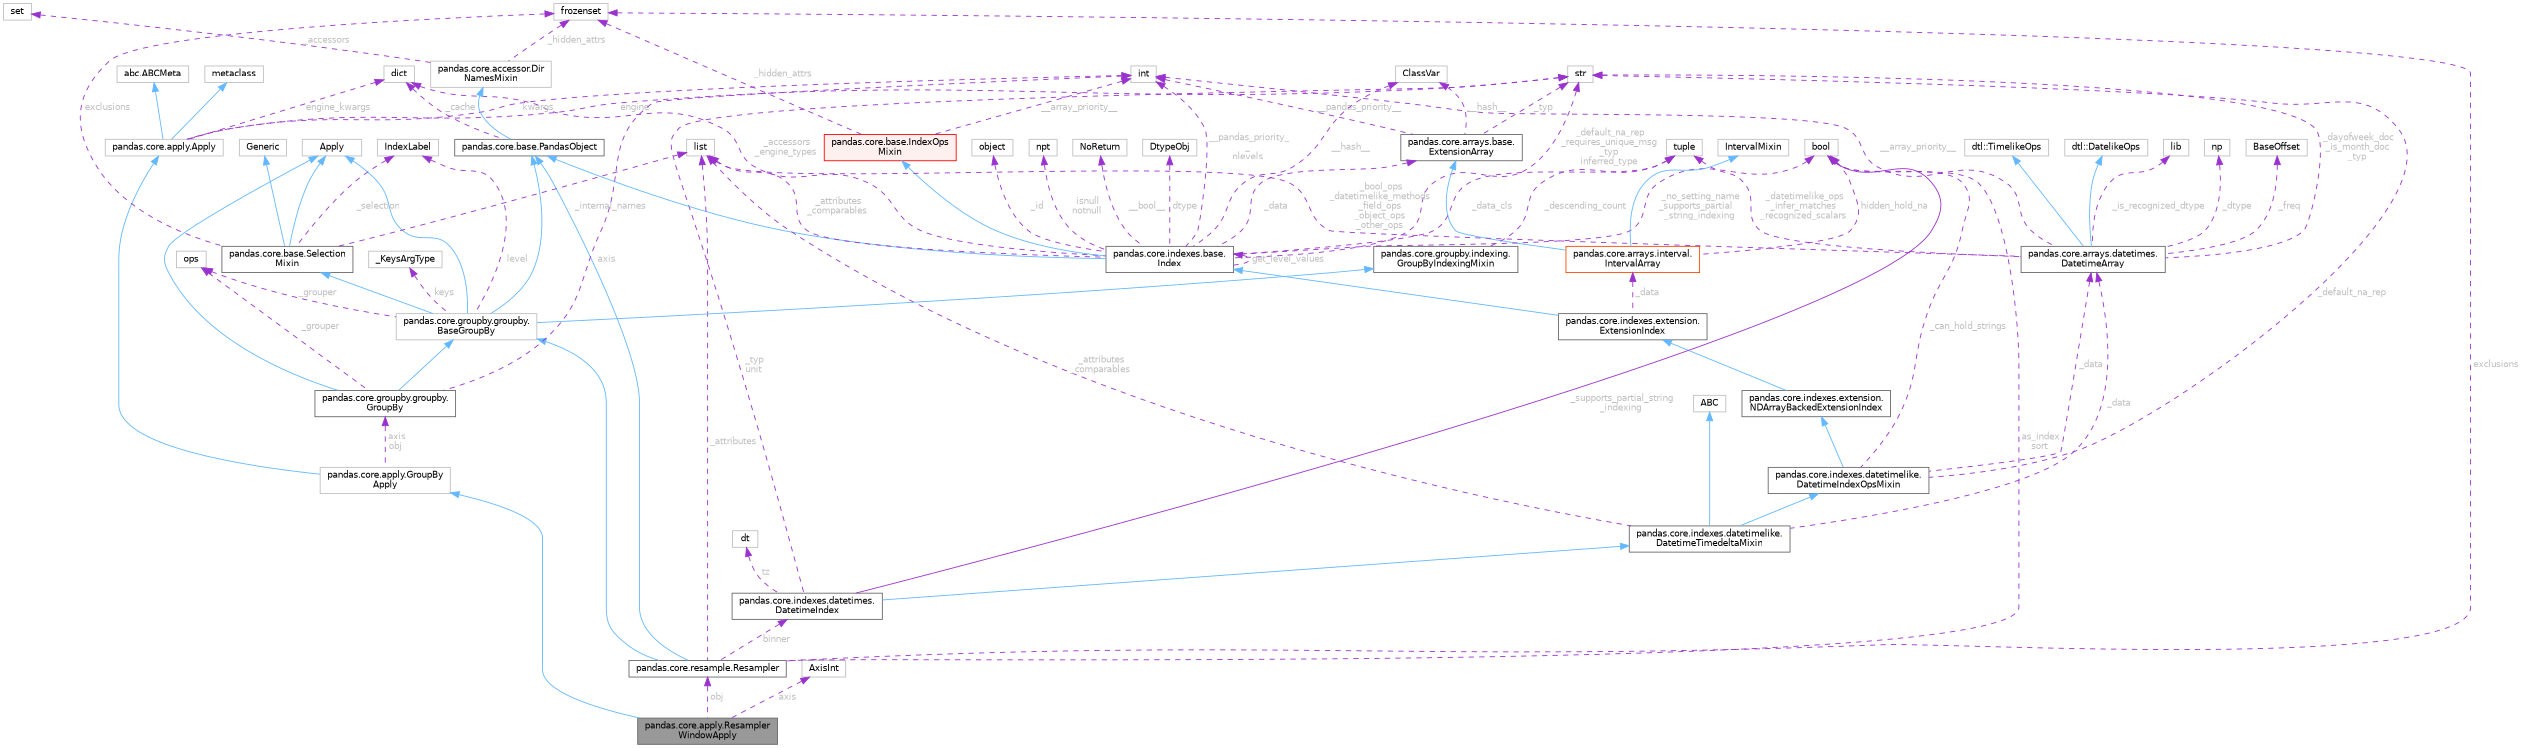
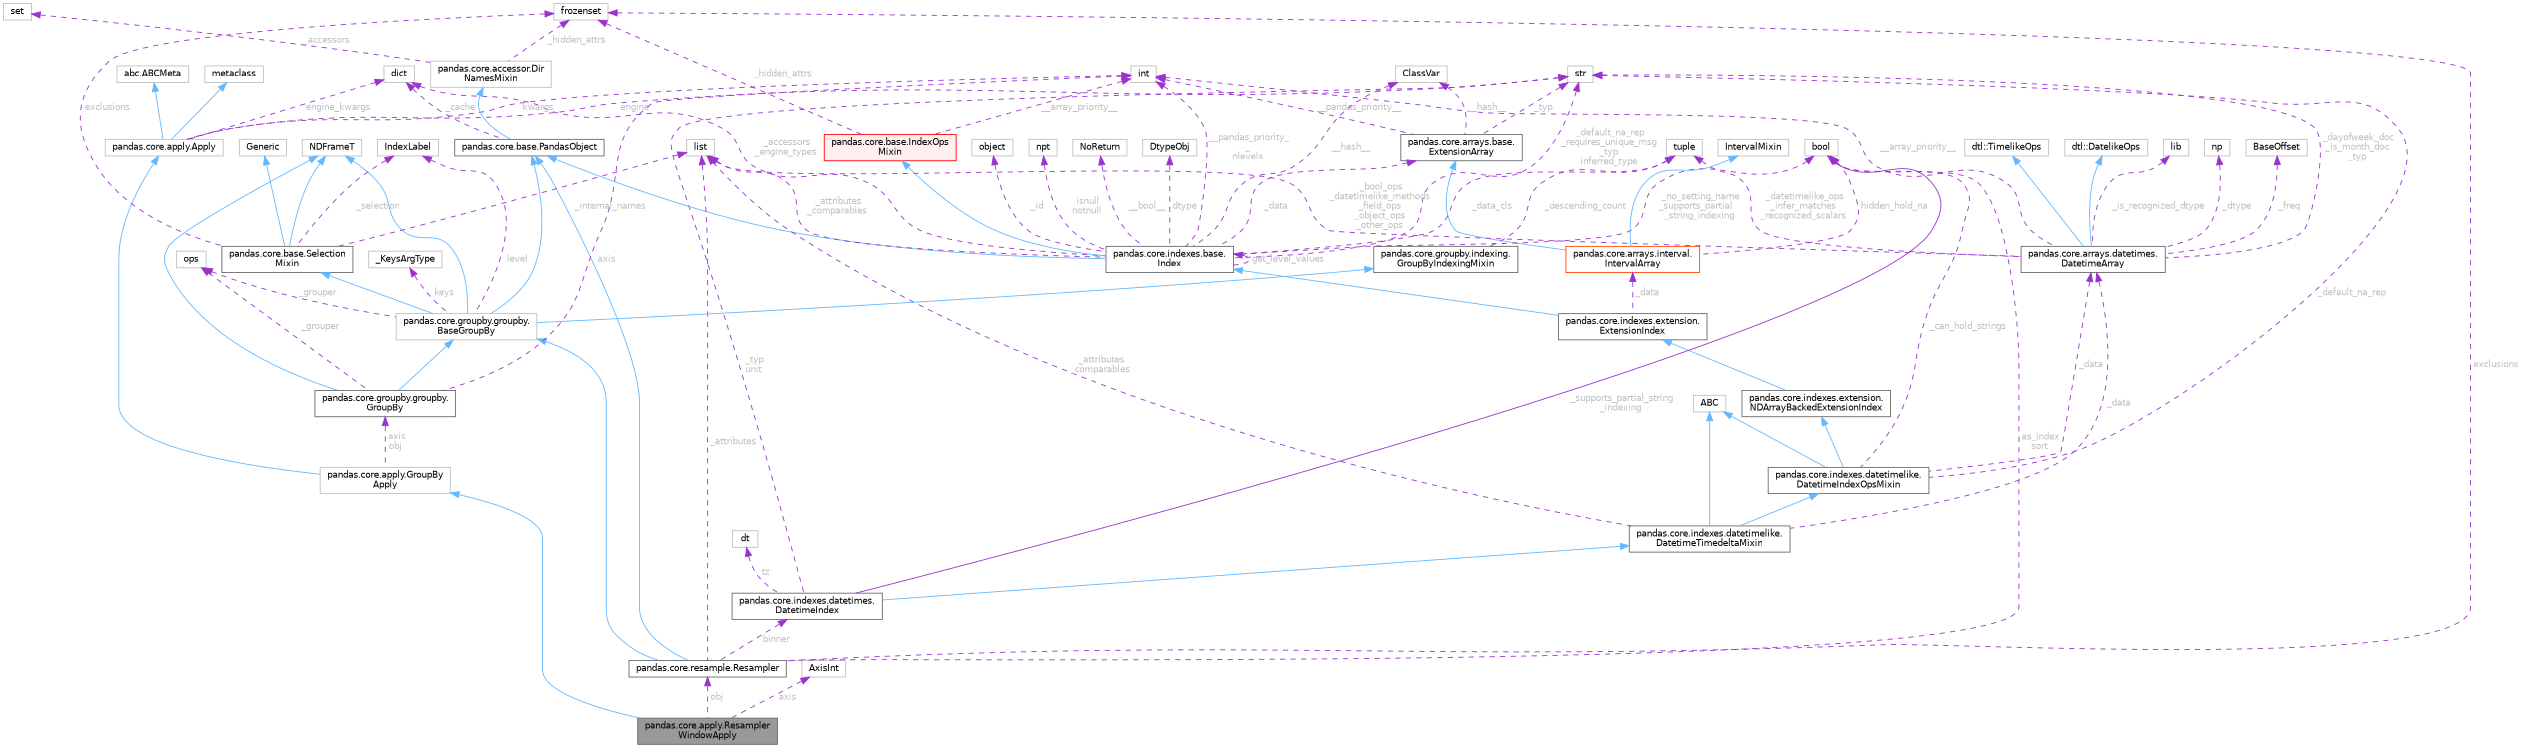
node "Apply": label "Apply" -> "NDFrameT"
edge "pandas.core.indexes.datetimelike. DatetimeIndexOpsMixin" -> "ABC": added
